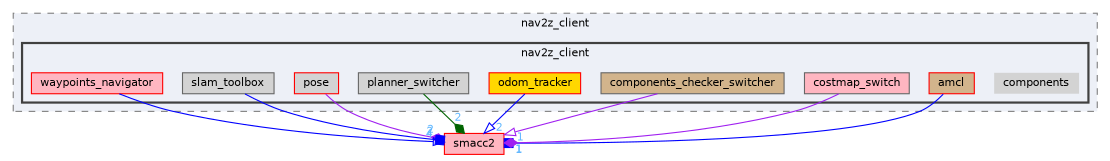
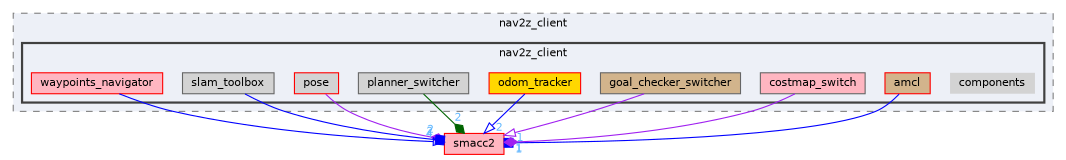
node "components_checker_switcher": label "components_checker_switcher" -> "goal_checker_switcher"
